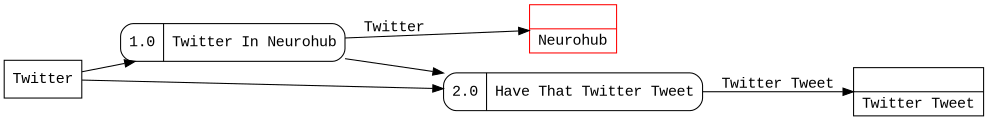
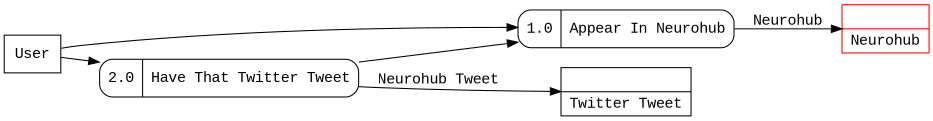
edge "1.0" -> "Neurohub": label "Twitter" -> "Neurohub"
node "1.0": text "Twitter In Neurohub" -> "Appear In Neurohub"
edge "1.0" -> "2.0": reversed
node "Twitter": label "Twitter" -> "User"
edge "2.0" -> "Twitter Tweet": label "Twitter Tweet" -> "Neurohub Tweet"
